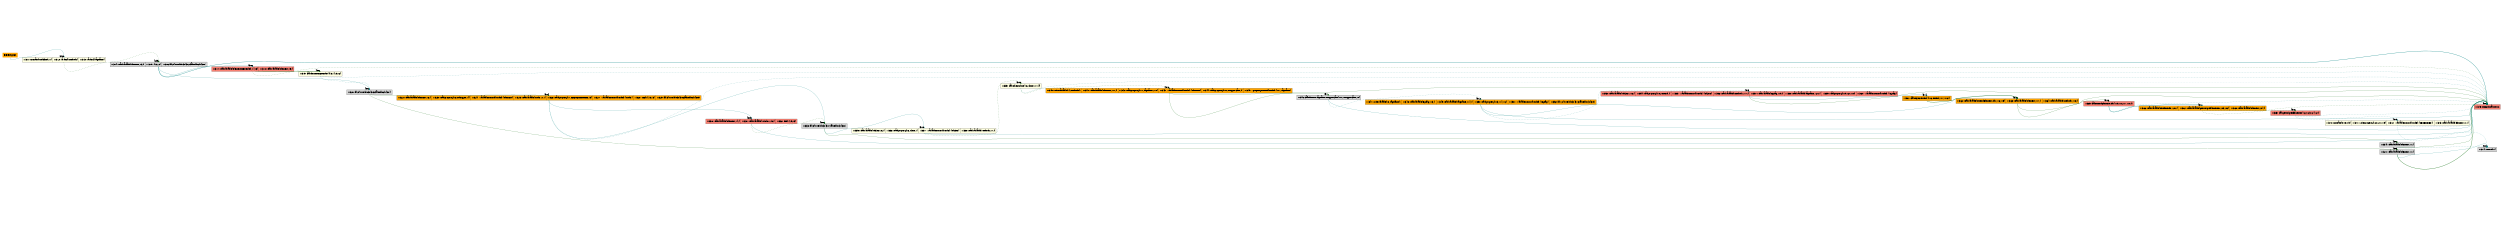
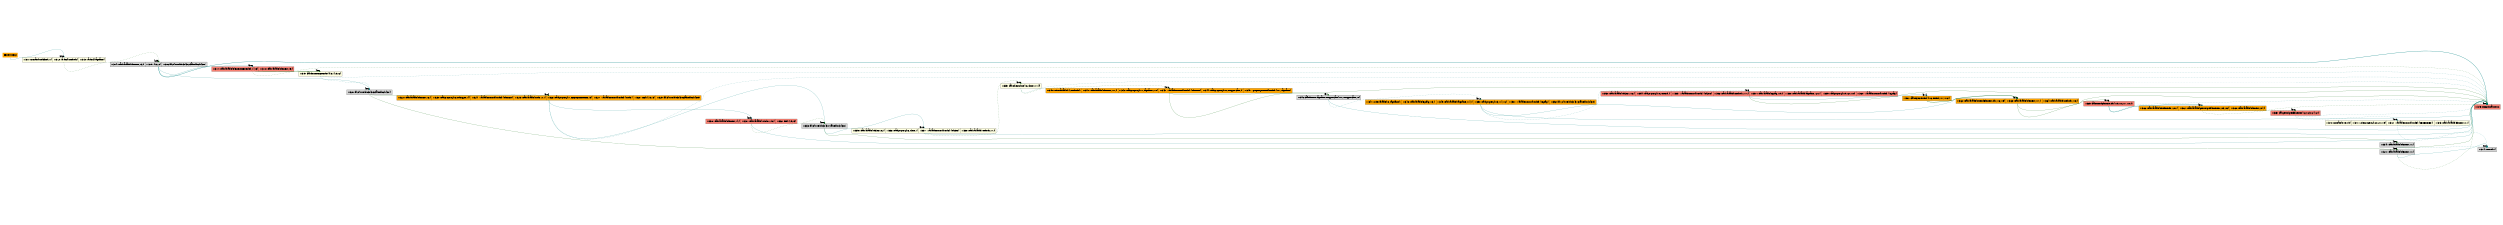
node "BB_entry360": label "BB_entry360" -> "BB_return360"
edge "11321: read-variable['element',v1,-]" -> "11375: exceptional-return": style bold -> dashed
